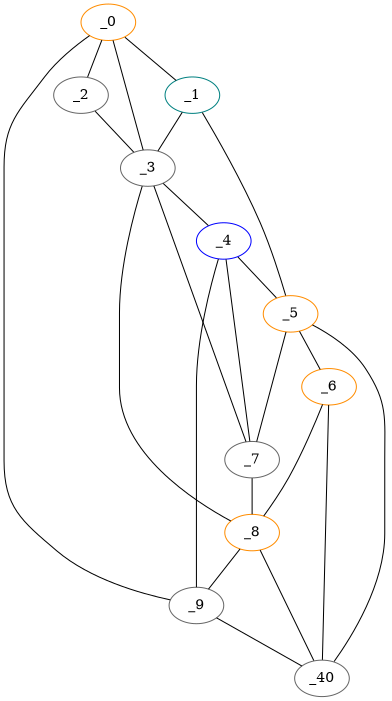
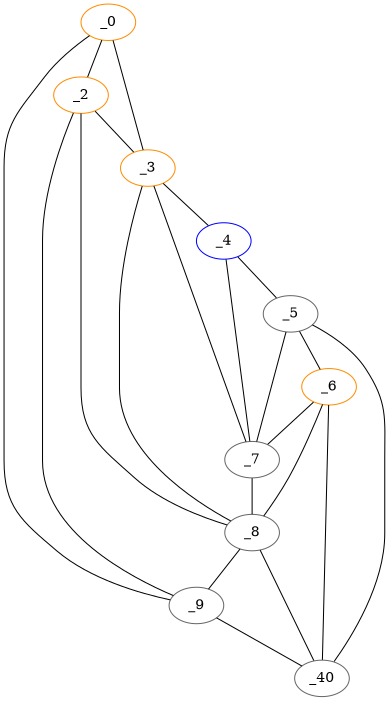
node "_2": color gray40 -> darkorange
node "_1": removed
node "_3": color gray40 -> darkorange
node "_5": color darkorange -> gray40
edge "_2" -- "_8": added
edge "_4" -- "_9": now "_2" -- "_9"
edge "_6" -- "_7": added
node "_8": color darkorange -> gray40
